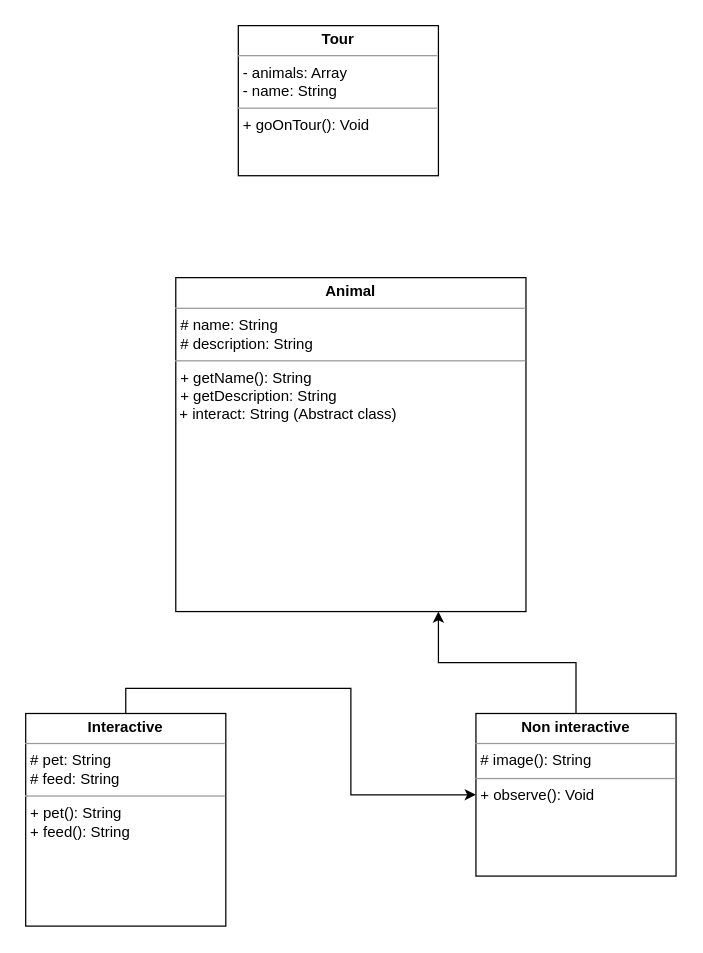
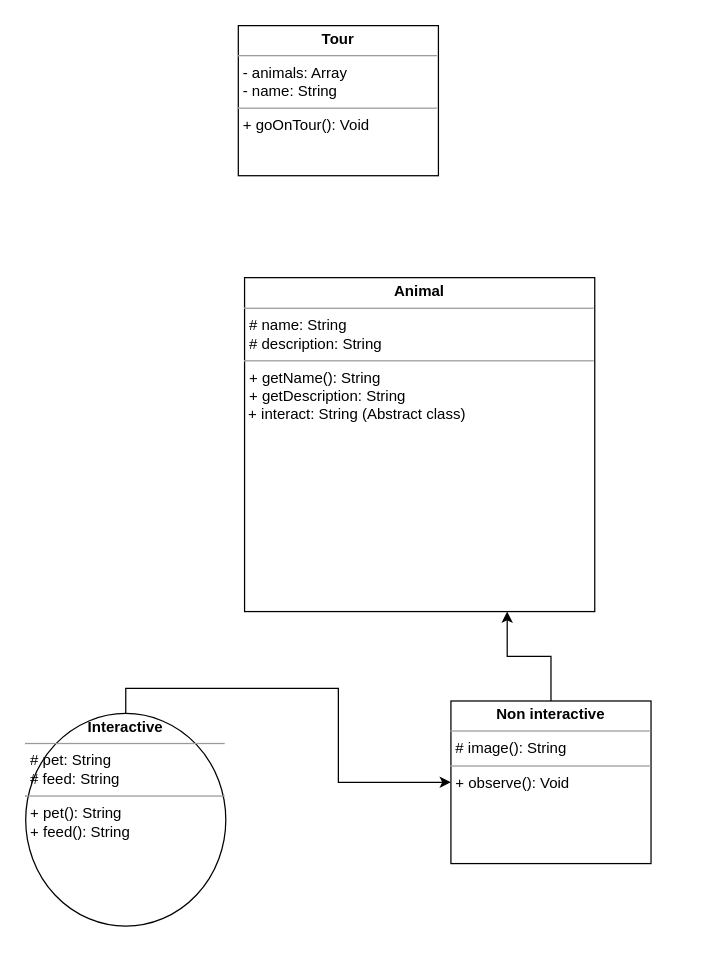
node "Animal # name: String # description: String + getName(): String + getDescription: String + interact: String (Abstract class)": moved (351, 444) -> (419, 444)
node "Non interactive # image(): String + observe(): Void": moved (576, 794) -> (551, 782)
node "Interactive # pet: String # feed: String + pet(): String + feed(): String": shape rectangle -> ellipse
